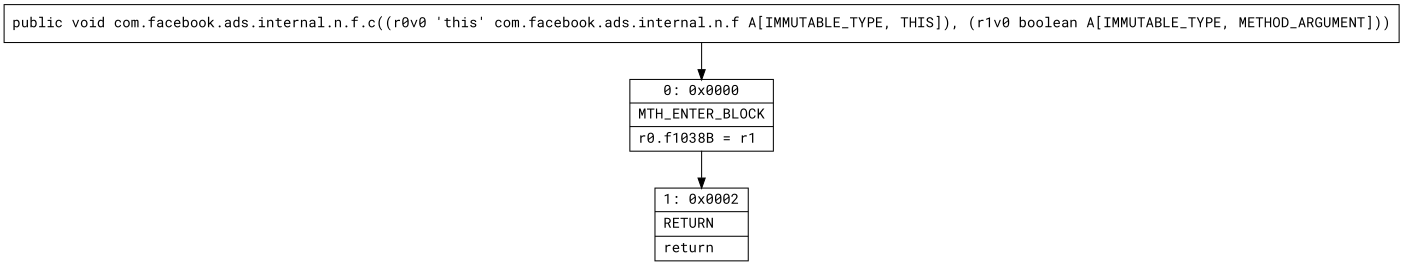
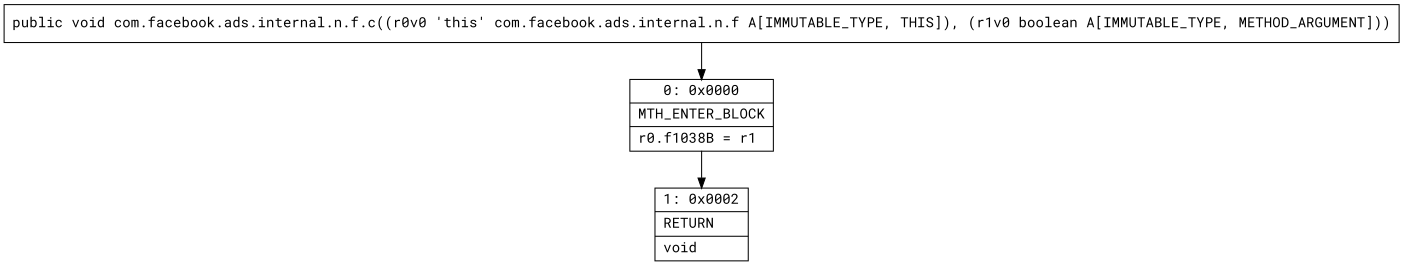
node "1: 0x0002": text "return" -> "void"
